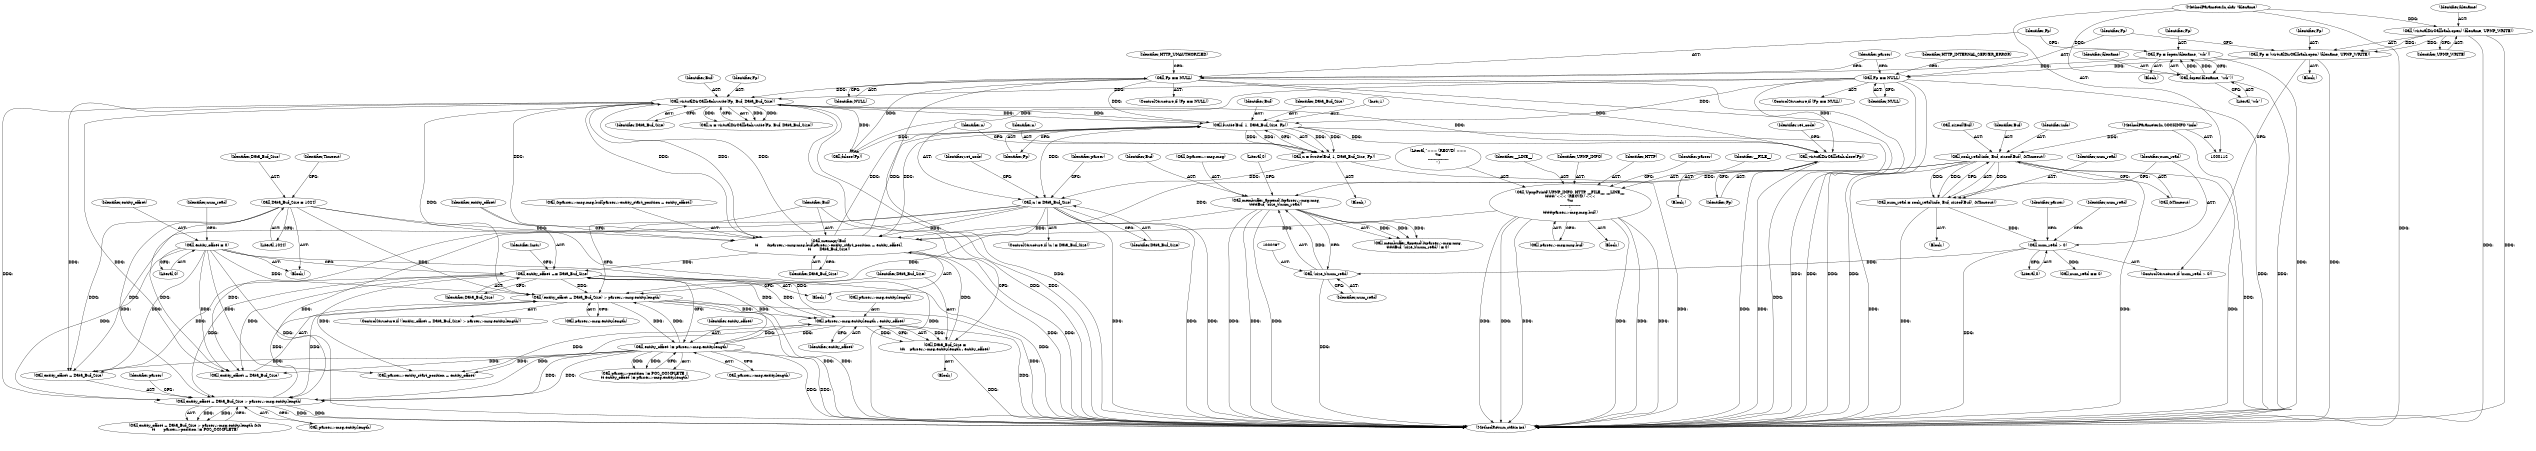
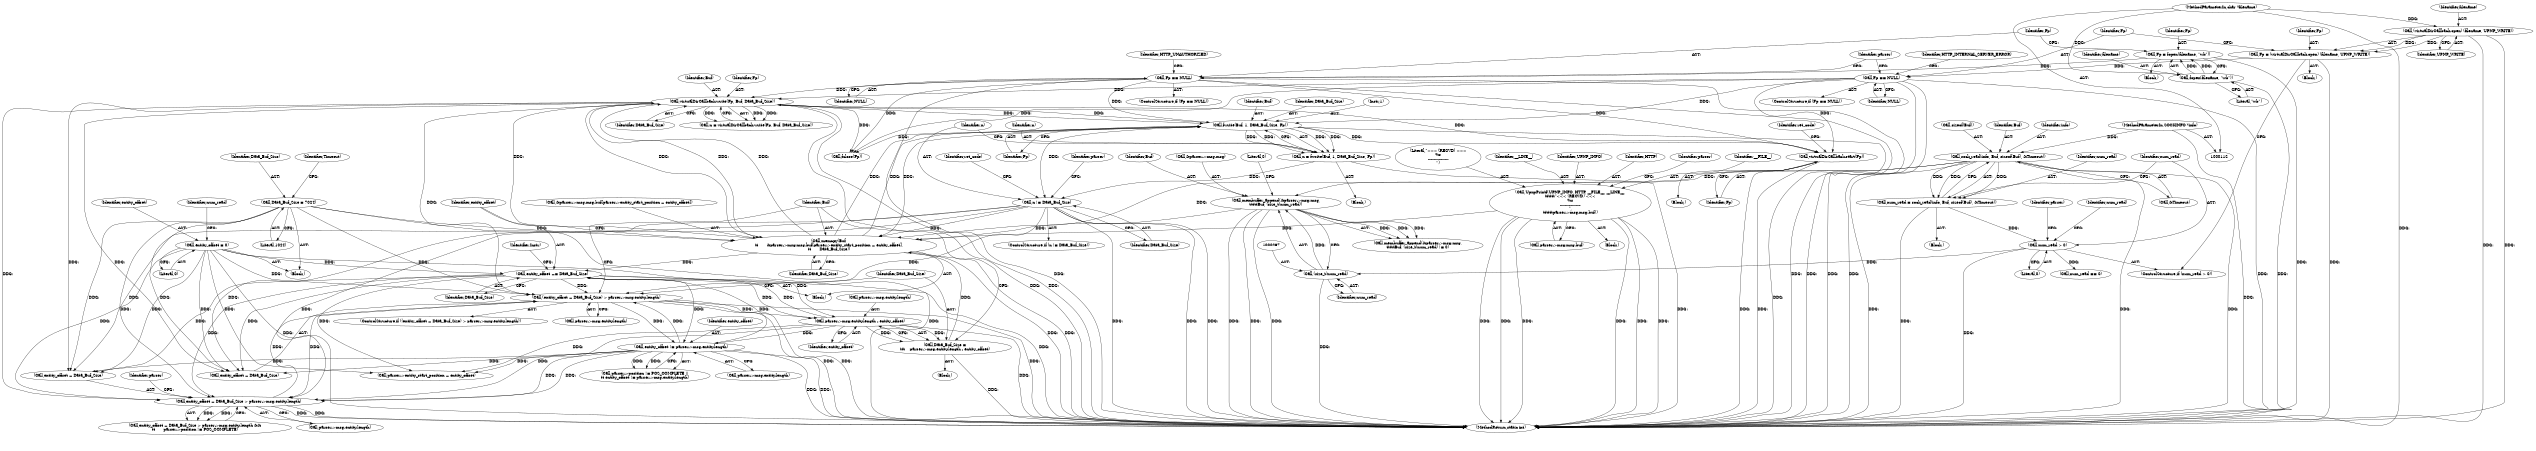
node "(Call,virtualDirCallback.close(Fp))": label "(Call,virtualDirCallback.close(Fp))" -> "(Call,virtualDirCallback.start(Fp))"
node "(Call,Data_Buf_Size = 1024)": label "(Call,Data_Buf_Size = 1024)" -> "(Call,Data_Buf_Size = 7024)"
edge "(Call,entity_offset = 0)" -> "(Call,entity_offset += Data_Buf_Size)": label "CFG: " -> "DDG: "
edge "(Call,entity_offset += Data_Buf_Size)" -> "(Call,entity_offset != parser->msg.entity.length)": label "CFG: " -> "DDG: "
edge "(Call,entity_offset != parser->msg.entity.length)" -> "(Call,parser->msg.entity.length - entity_offset)": removed, label "DDG:"
